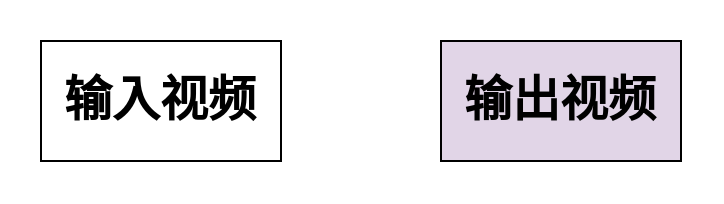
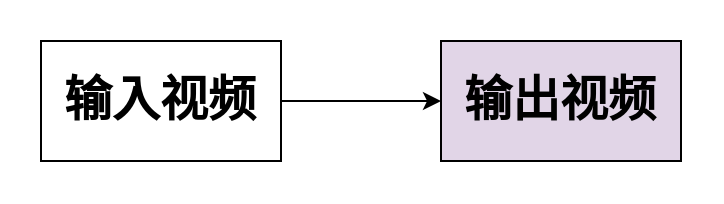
edge "输入视频" -> "输出视频": added
